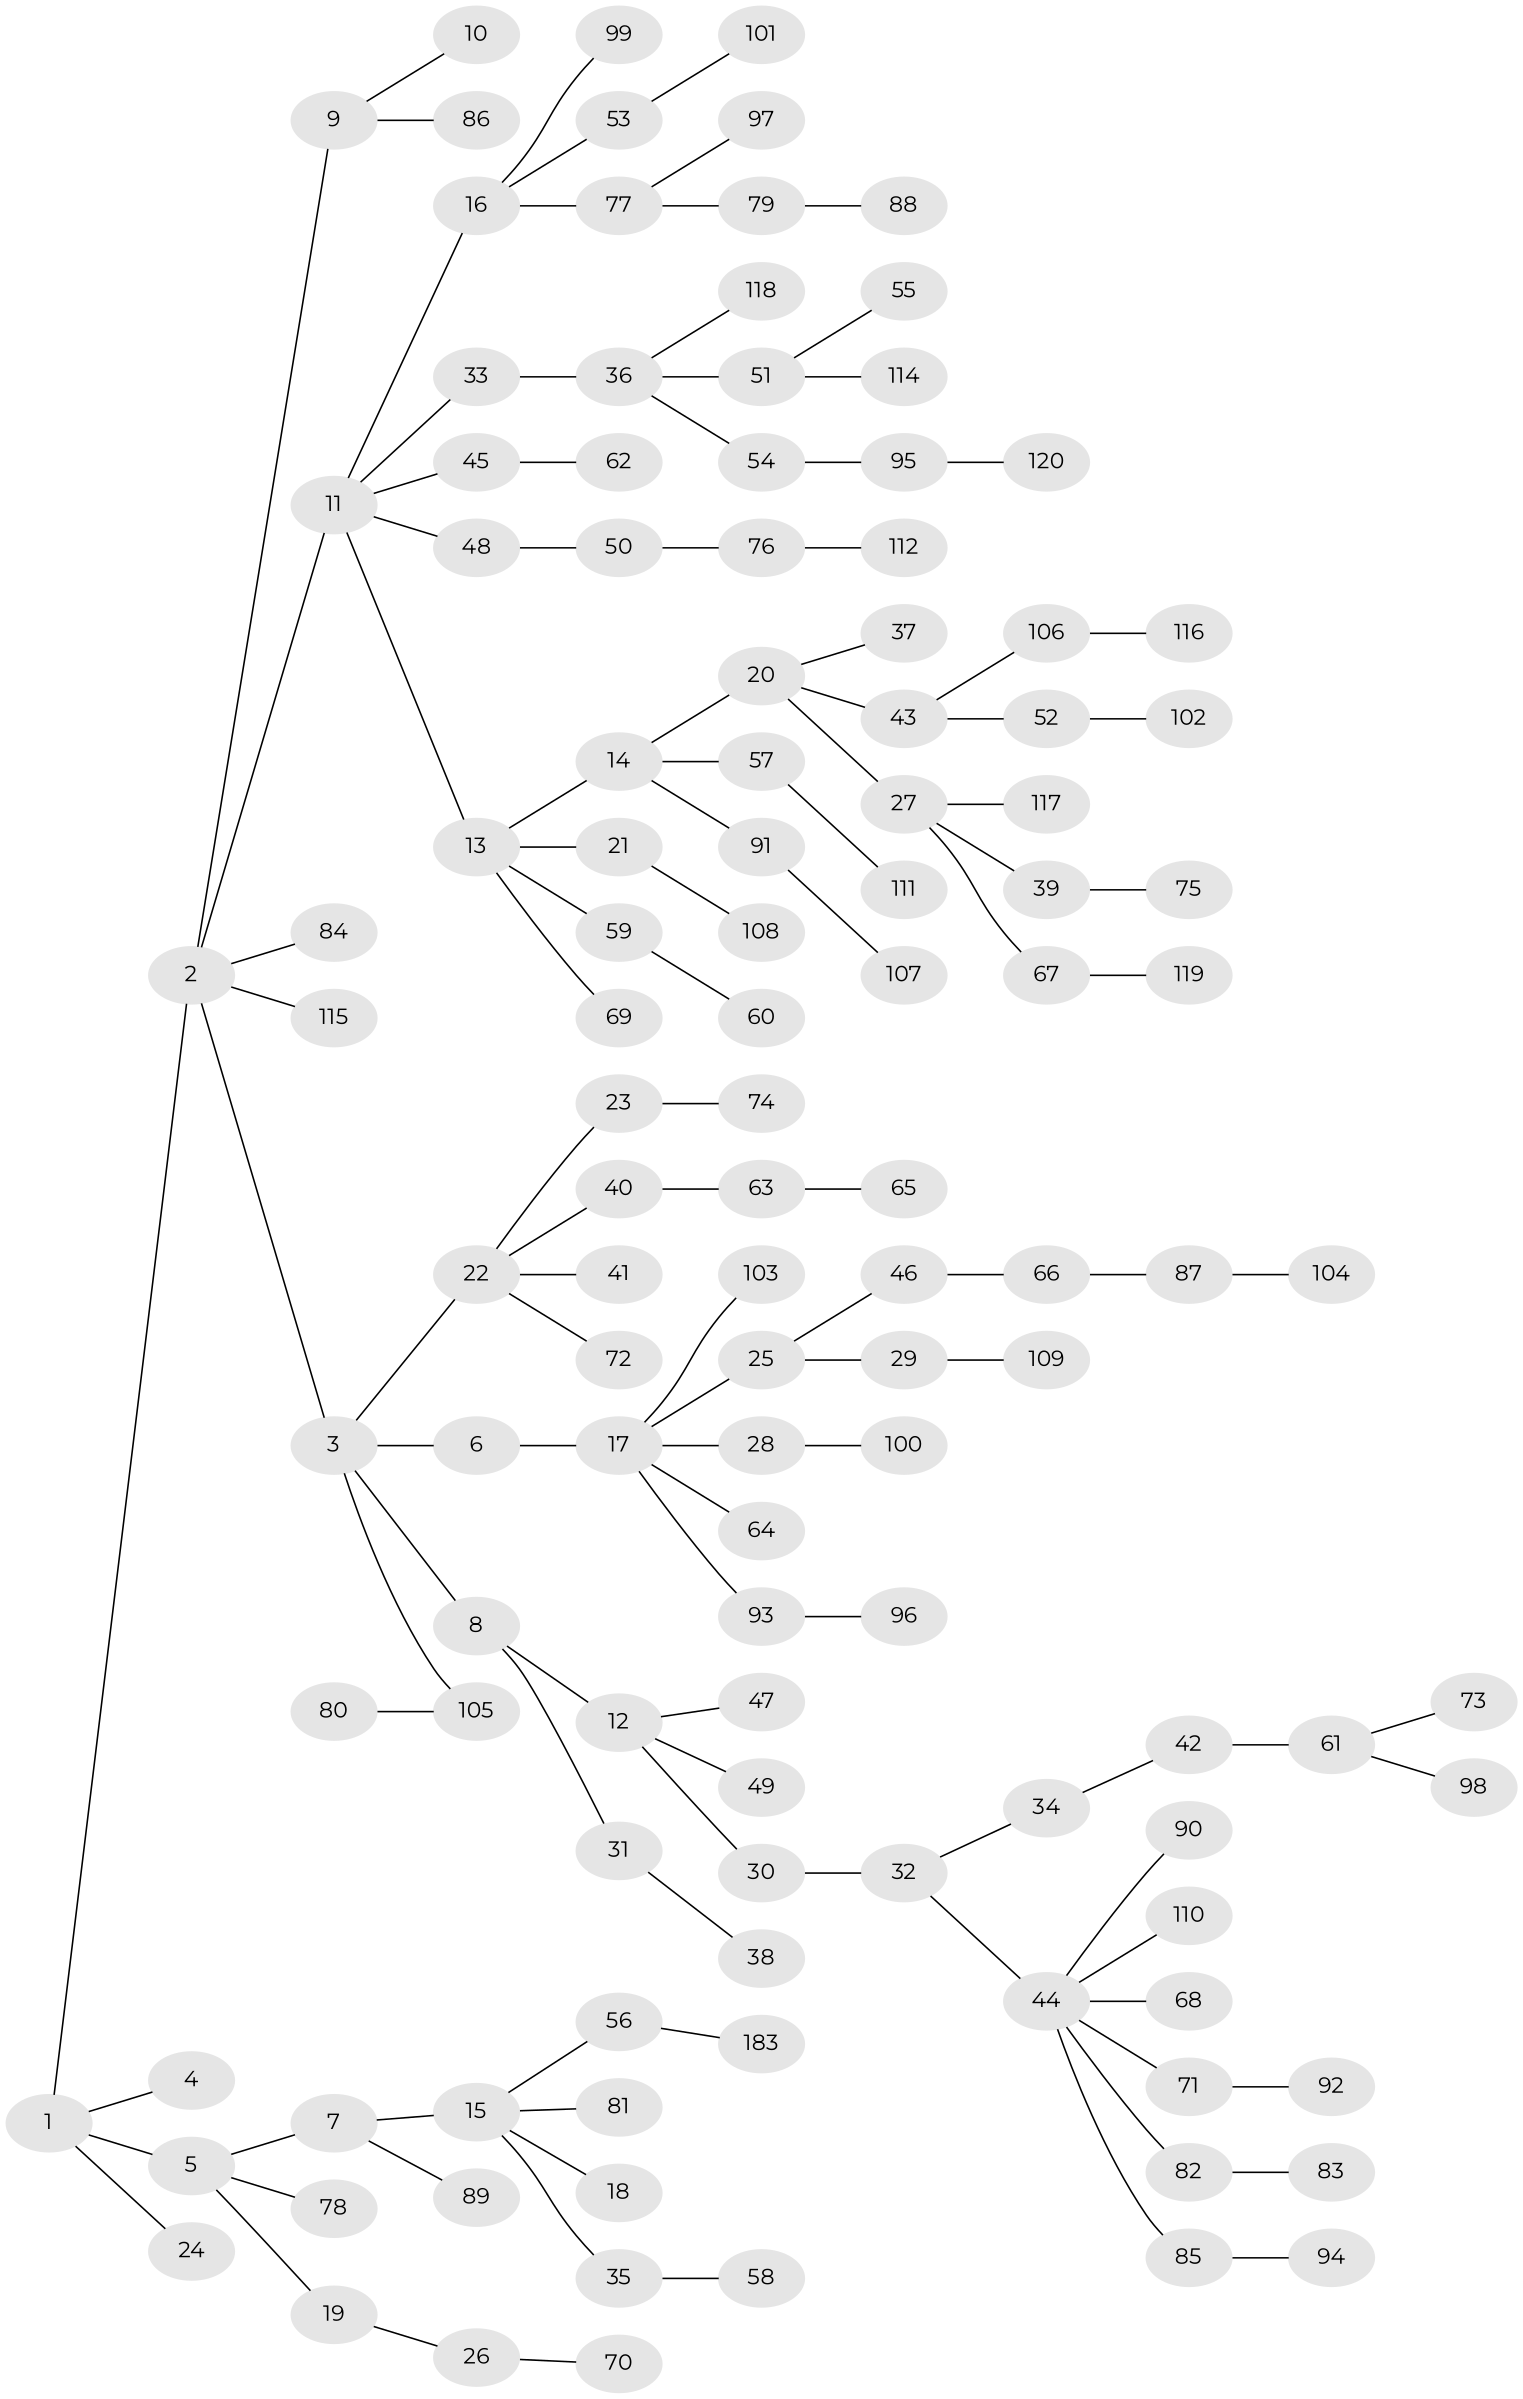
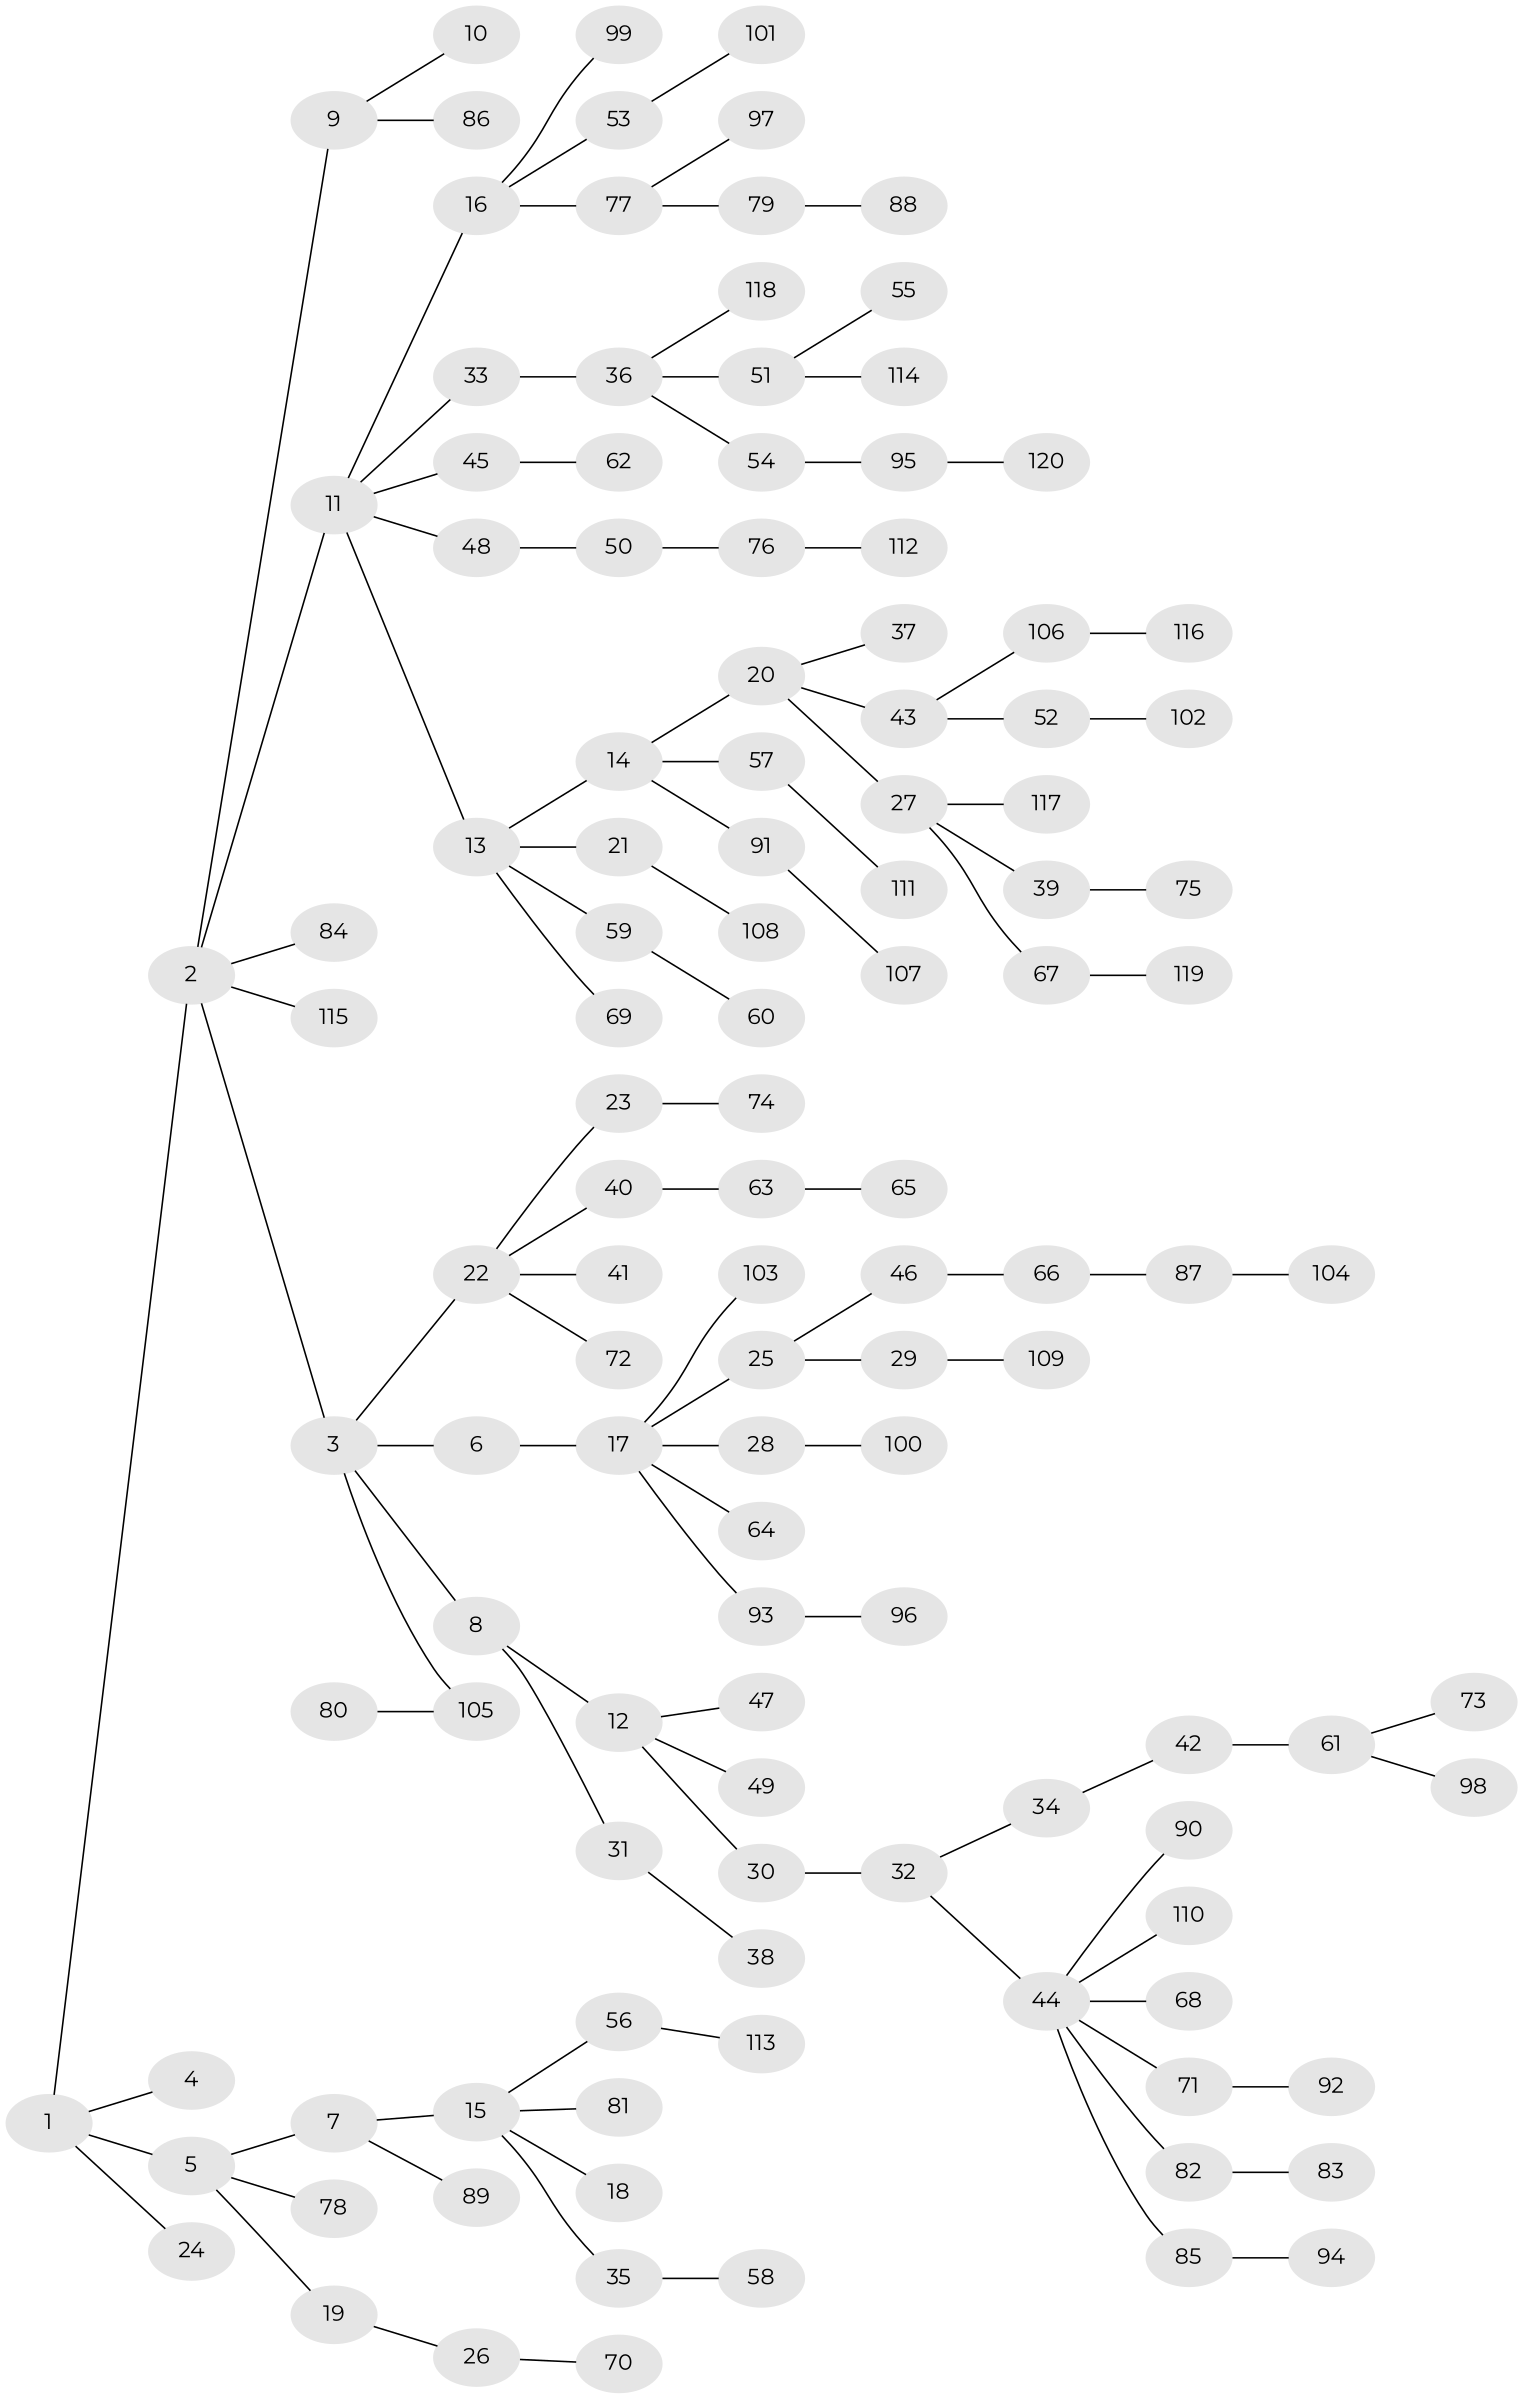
node "183": label "183" -> "113"
